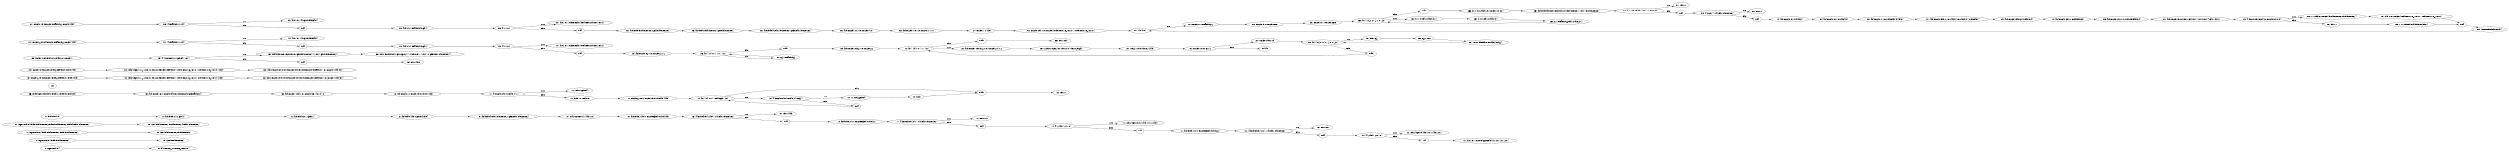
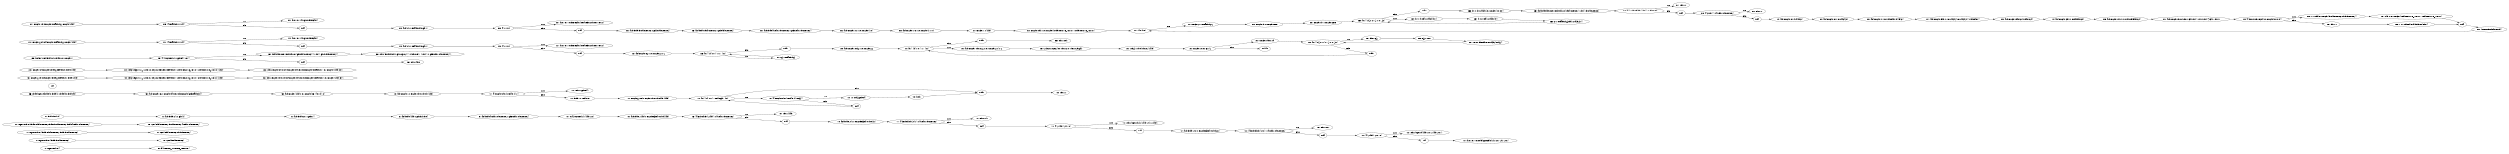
node "73:  super(relativeAccuracy, absoluteAccuracy)": label "73:  super(relativeAccuracy, absoluteAccuracy)" -> "76:  super(relativeAccuracy, absoluteAccuracy)"
